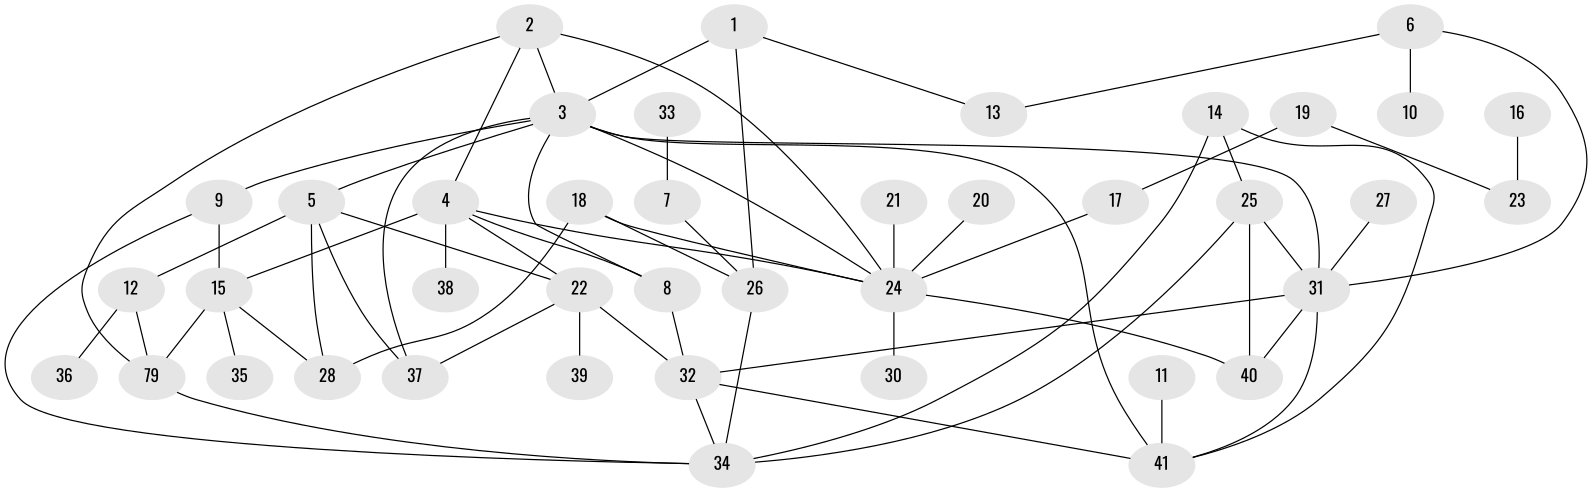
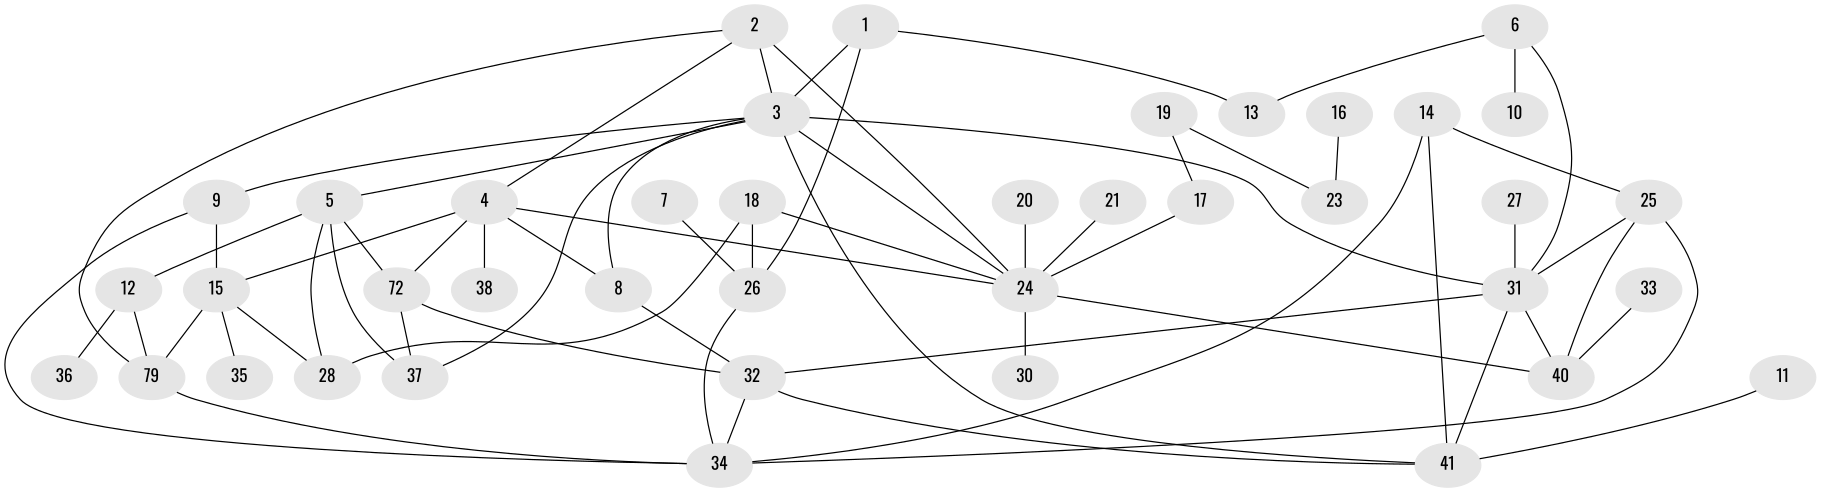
edge "33" -- "7": now "33" -- "40"
node "22": label "22" -> "72"
node "39": removed
